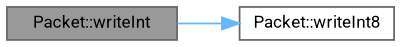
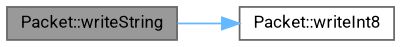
node "Packet::writeInt": label "Packet::writeInt" -> "Packet::writeString"
